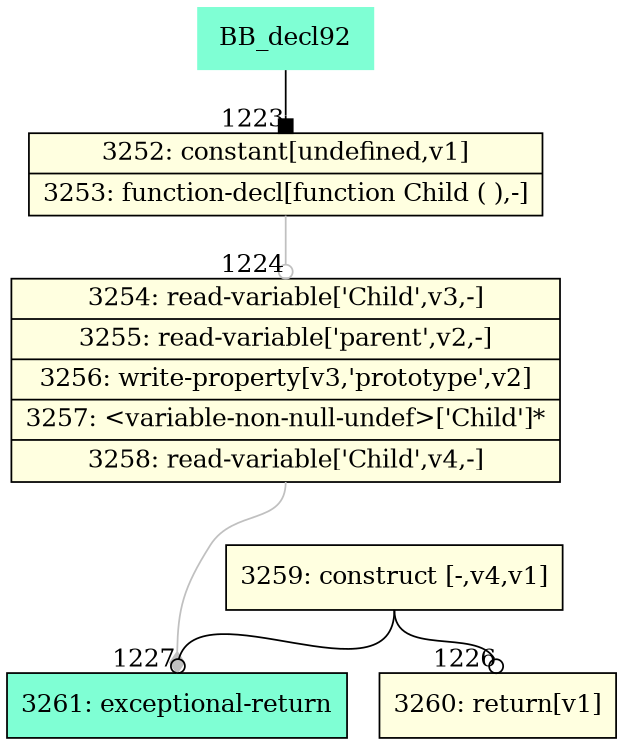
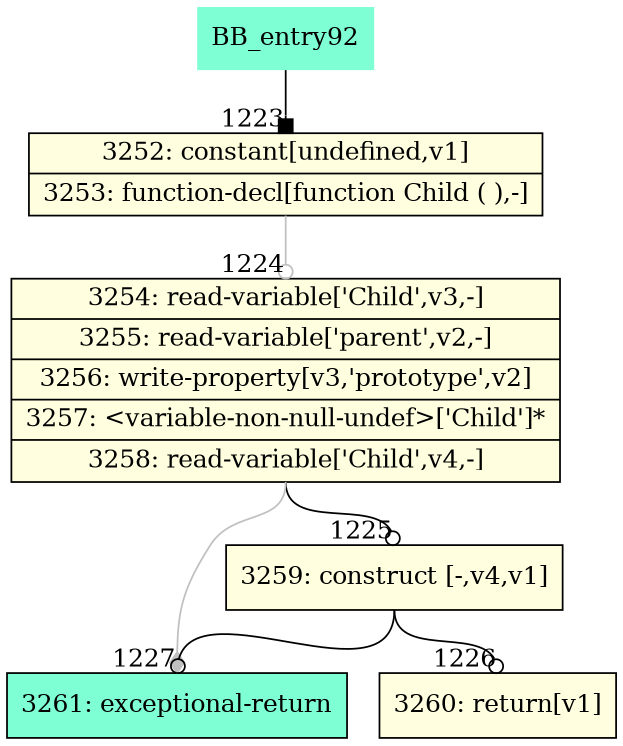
node "BB_decl92": label "BB_decl92" -> "BB_entry92"
edge "3254: read-variable['Child',v3,-]" -> "3259: construct [-,v4,v1]": added
